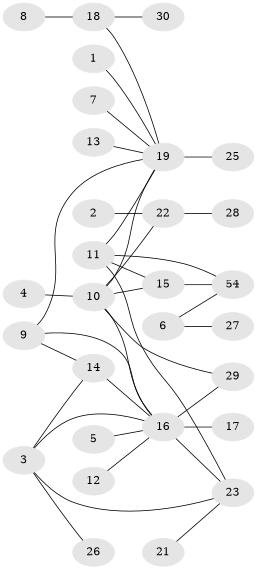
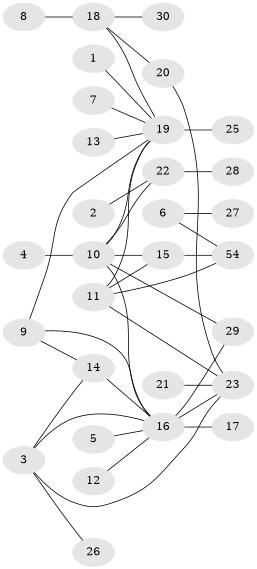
node "20": added
